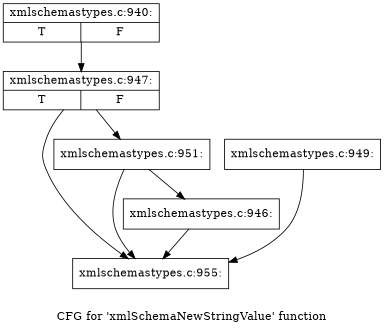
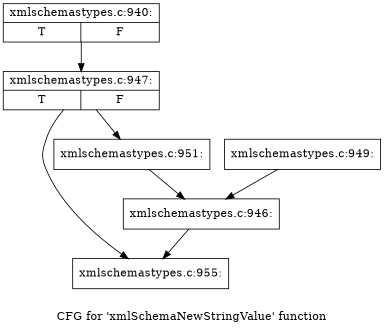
edge "xmlschemastypes.c:951:" -> "xmlschemastypes.c:955:": removed
edge "xmlschemastypes.c:949:" -> "xmlschemastypes.c:955:": now "xmlschemastypes.c:949:" -> "xmlschemastypes.c:946:"
